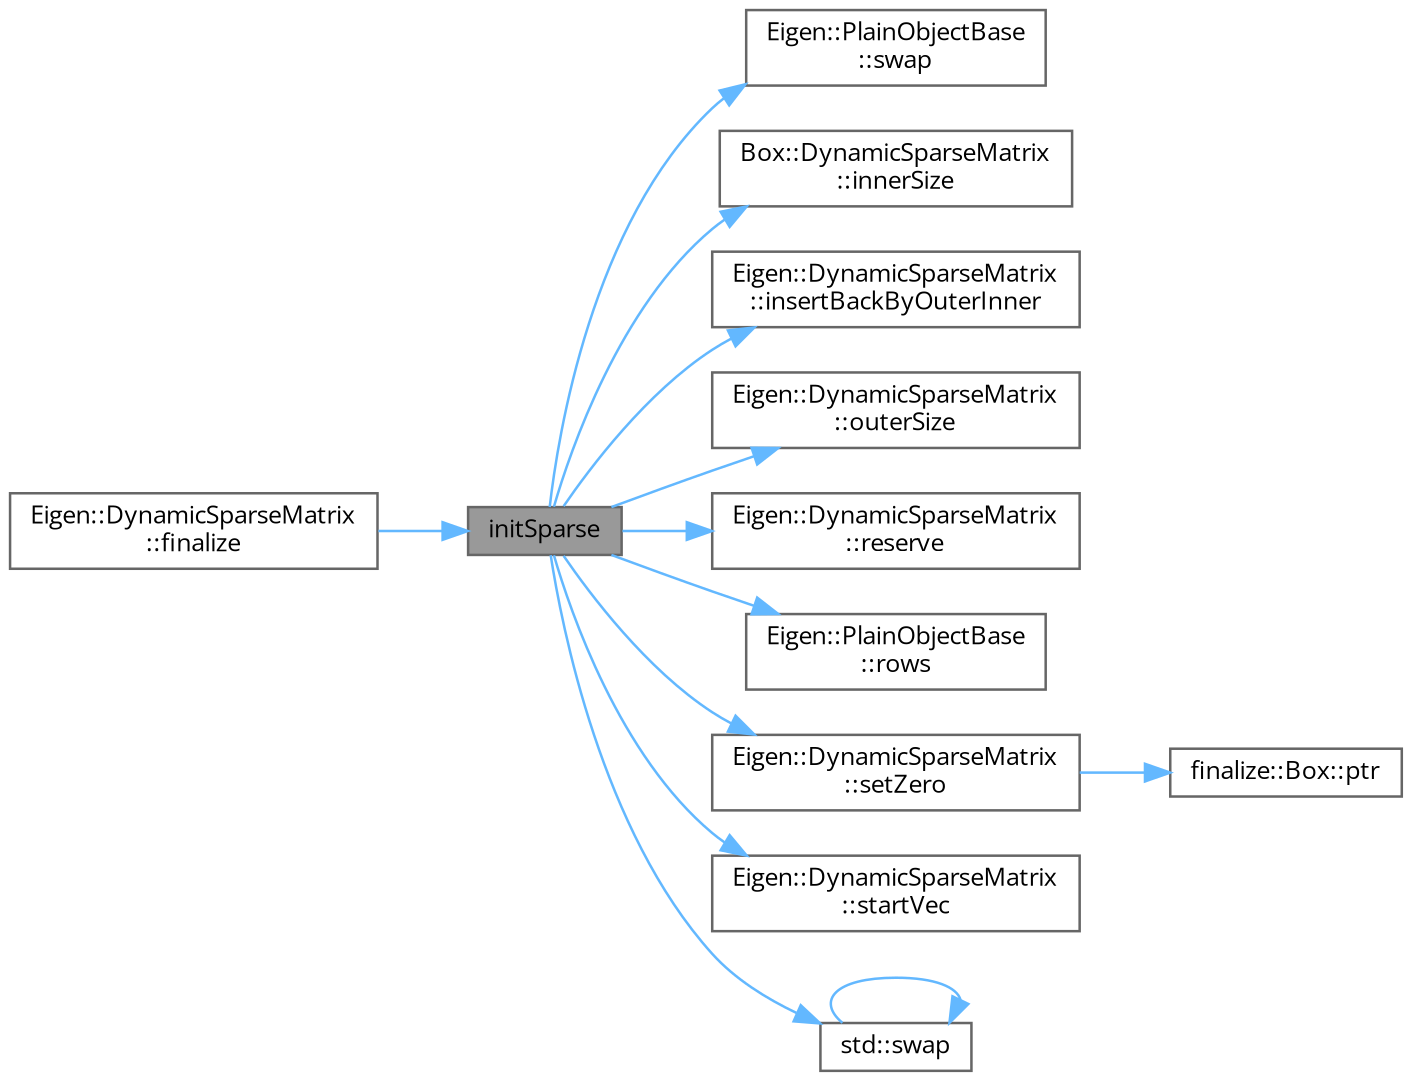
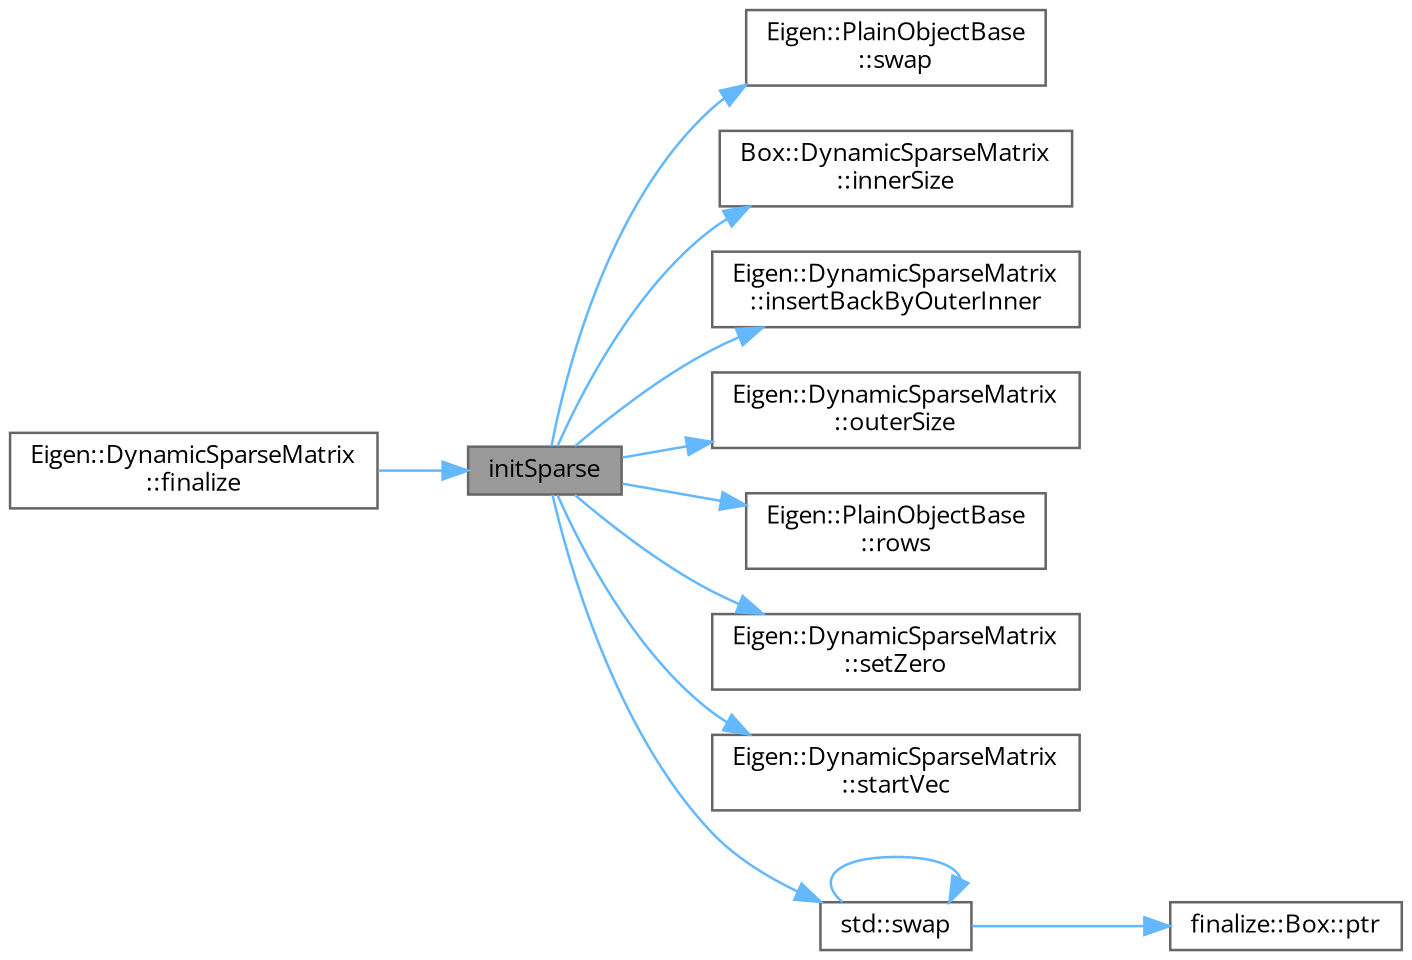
node "Eigen::DynamicSparseMatrix ::reserve": removed
edge "Eigen::DynamicSparseMatrix ::setZero" -> "finalize::Box::ptr": now "std::swap" -> "finalize::Box::ptr"
